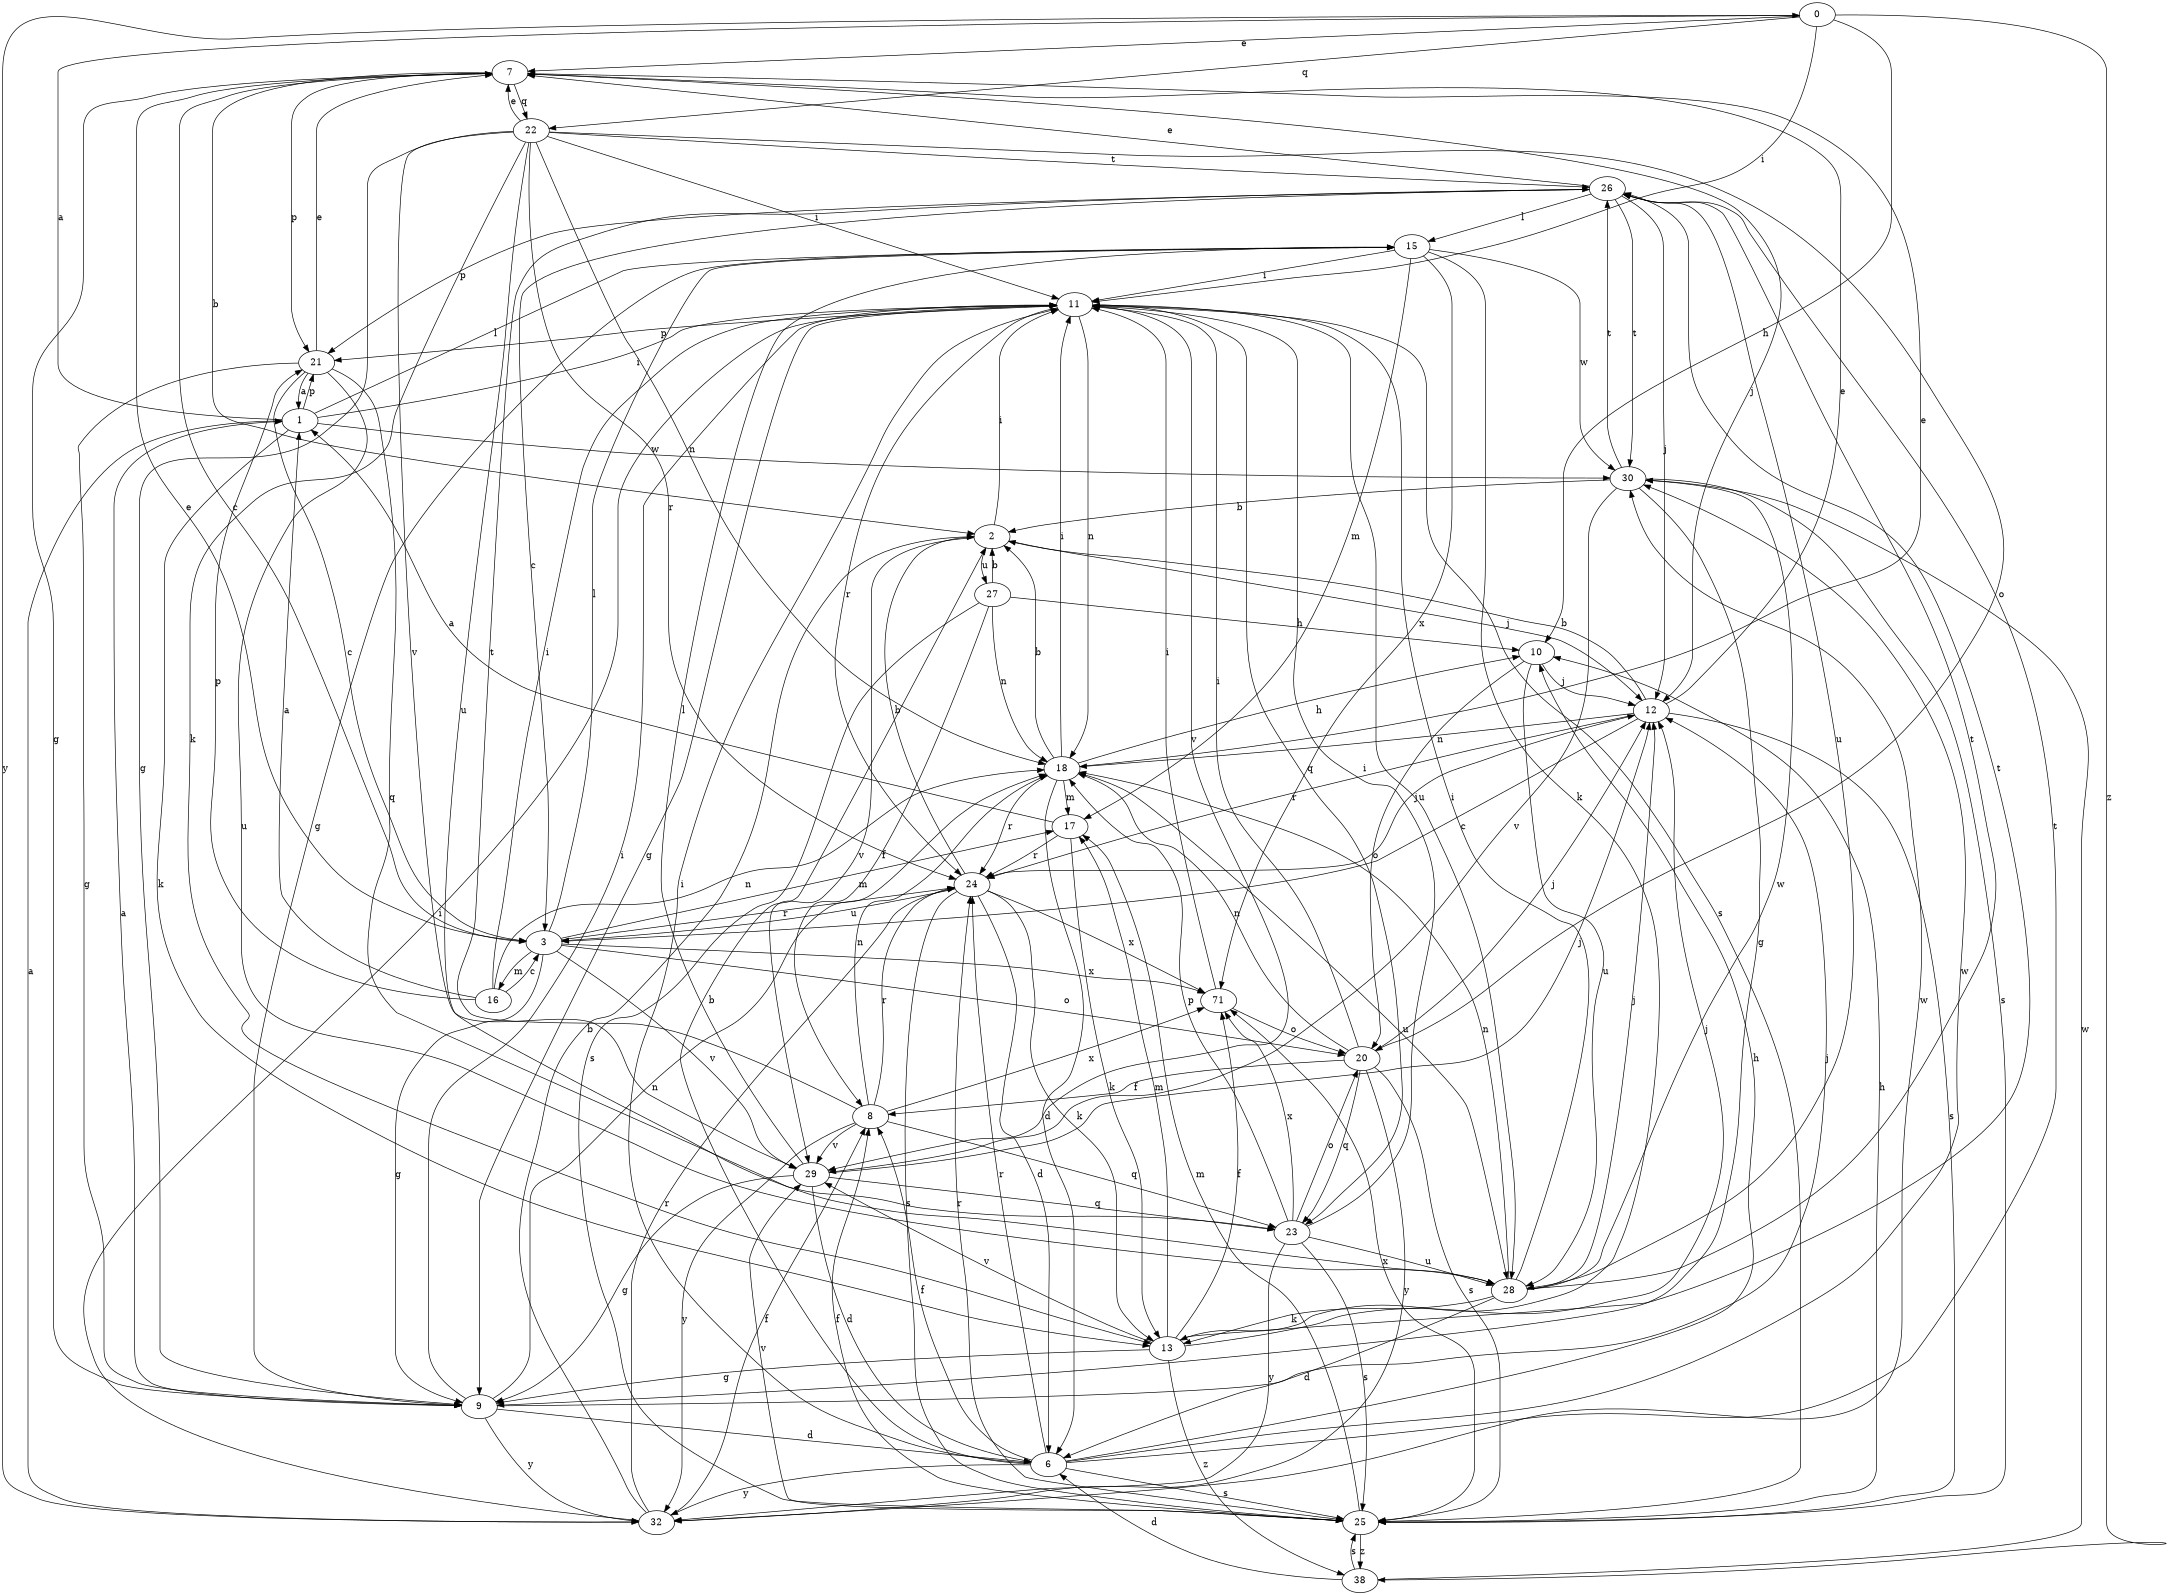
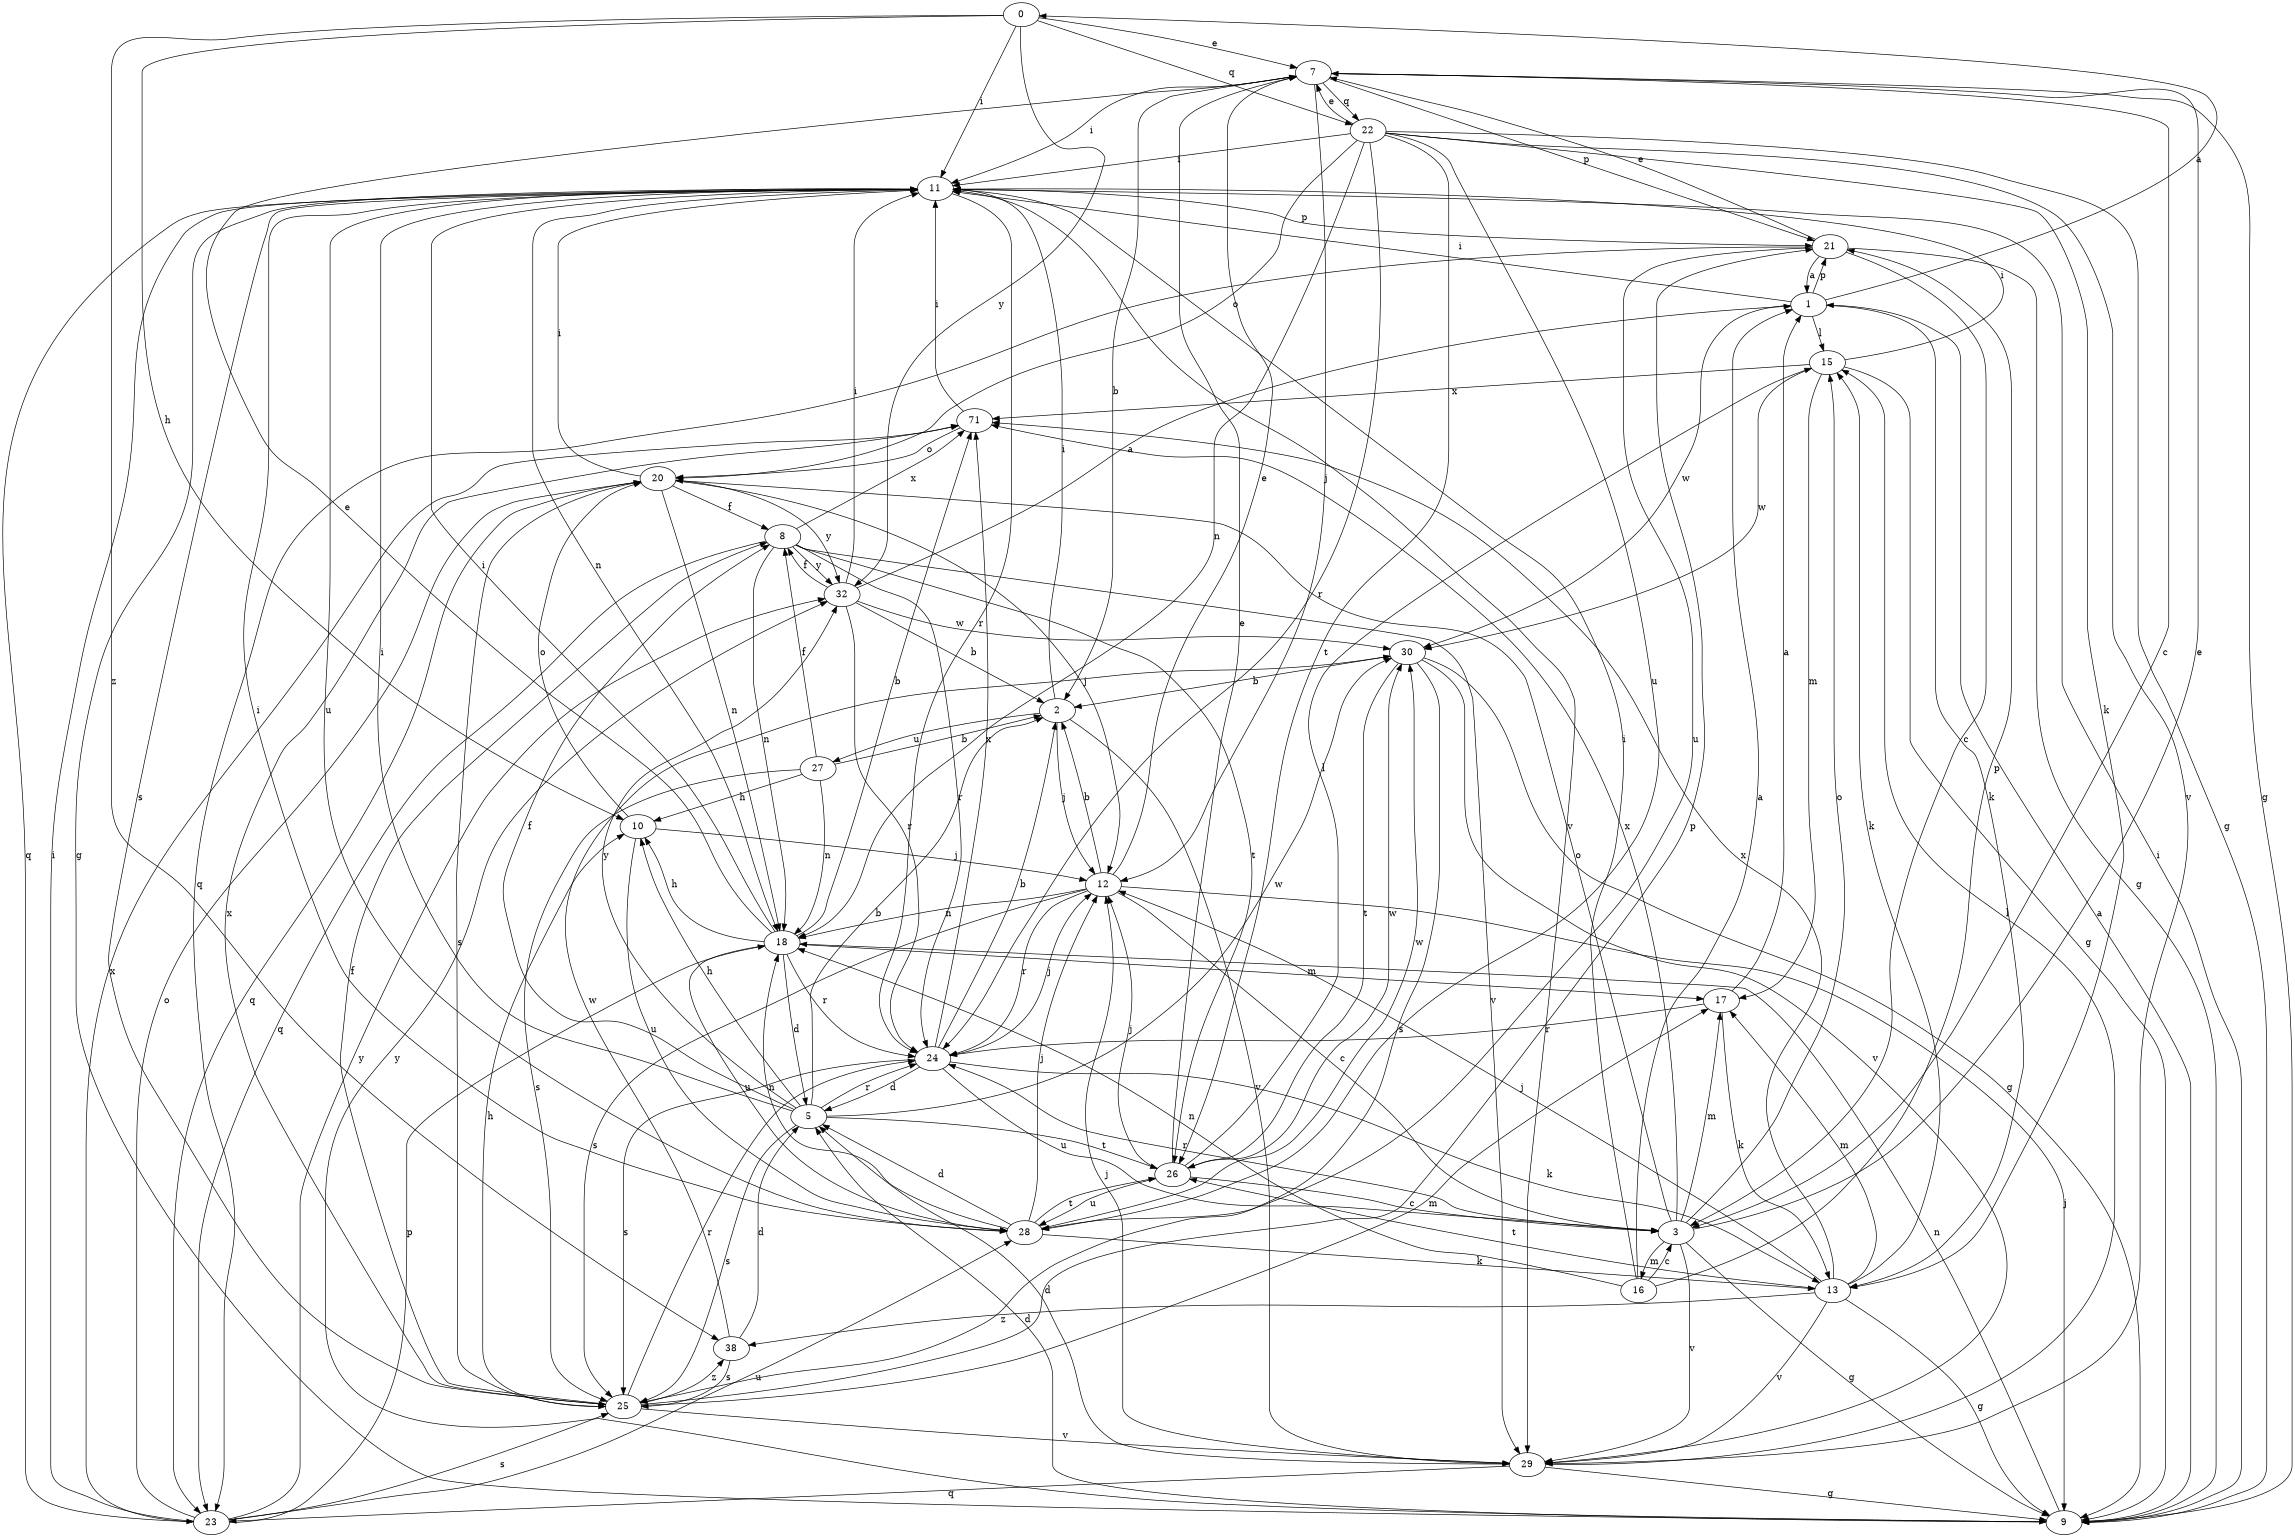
edge "7" -> "11": added, label "i"
edge "26" -> "21": now "25" -> "21"
edge "26" -> "30": label "t" -> "w"
edge "3" -> "15": label "l" -> "o"
edge "18" -> "2": now "18" -> "71"
edge "15" -> "13": reversed
edge "13" -> "71": label "f" -> "x"
edge "9" -> "12": reversed
node "6": label "6" -> "5"
